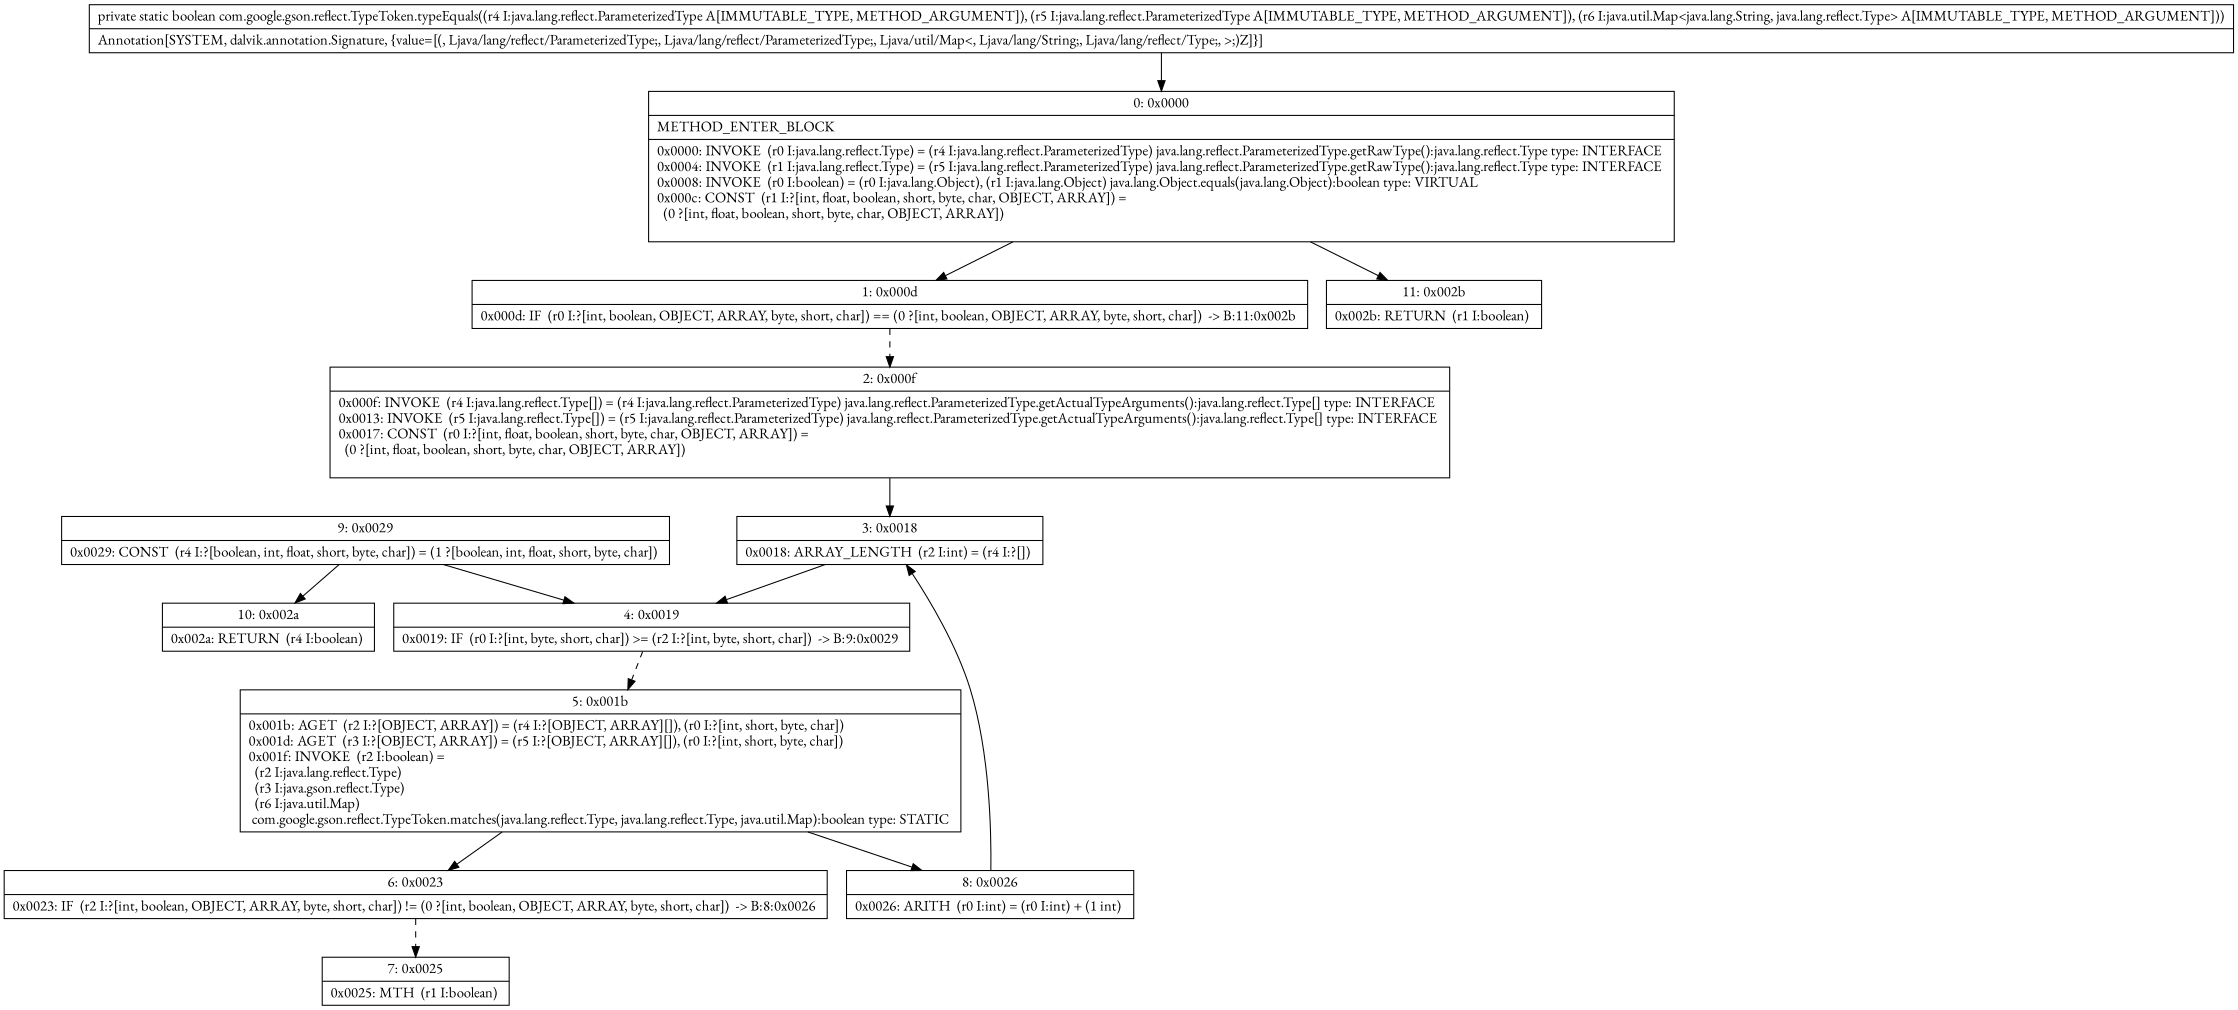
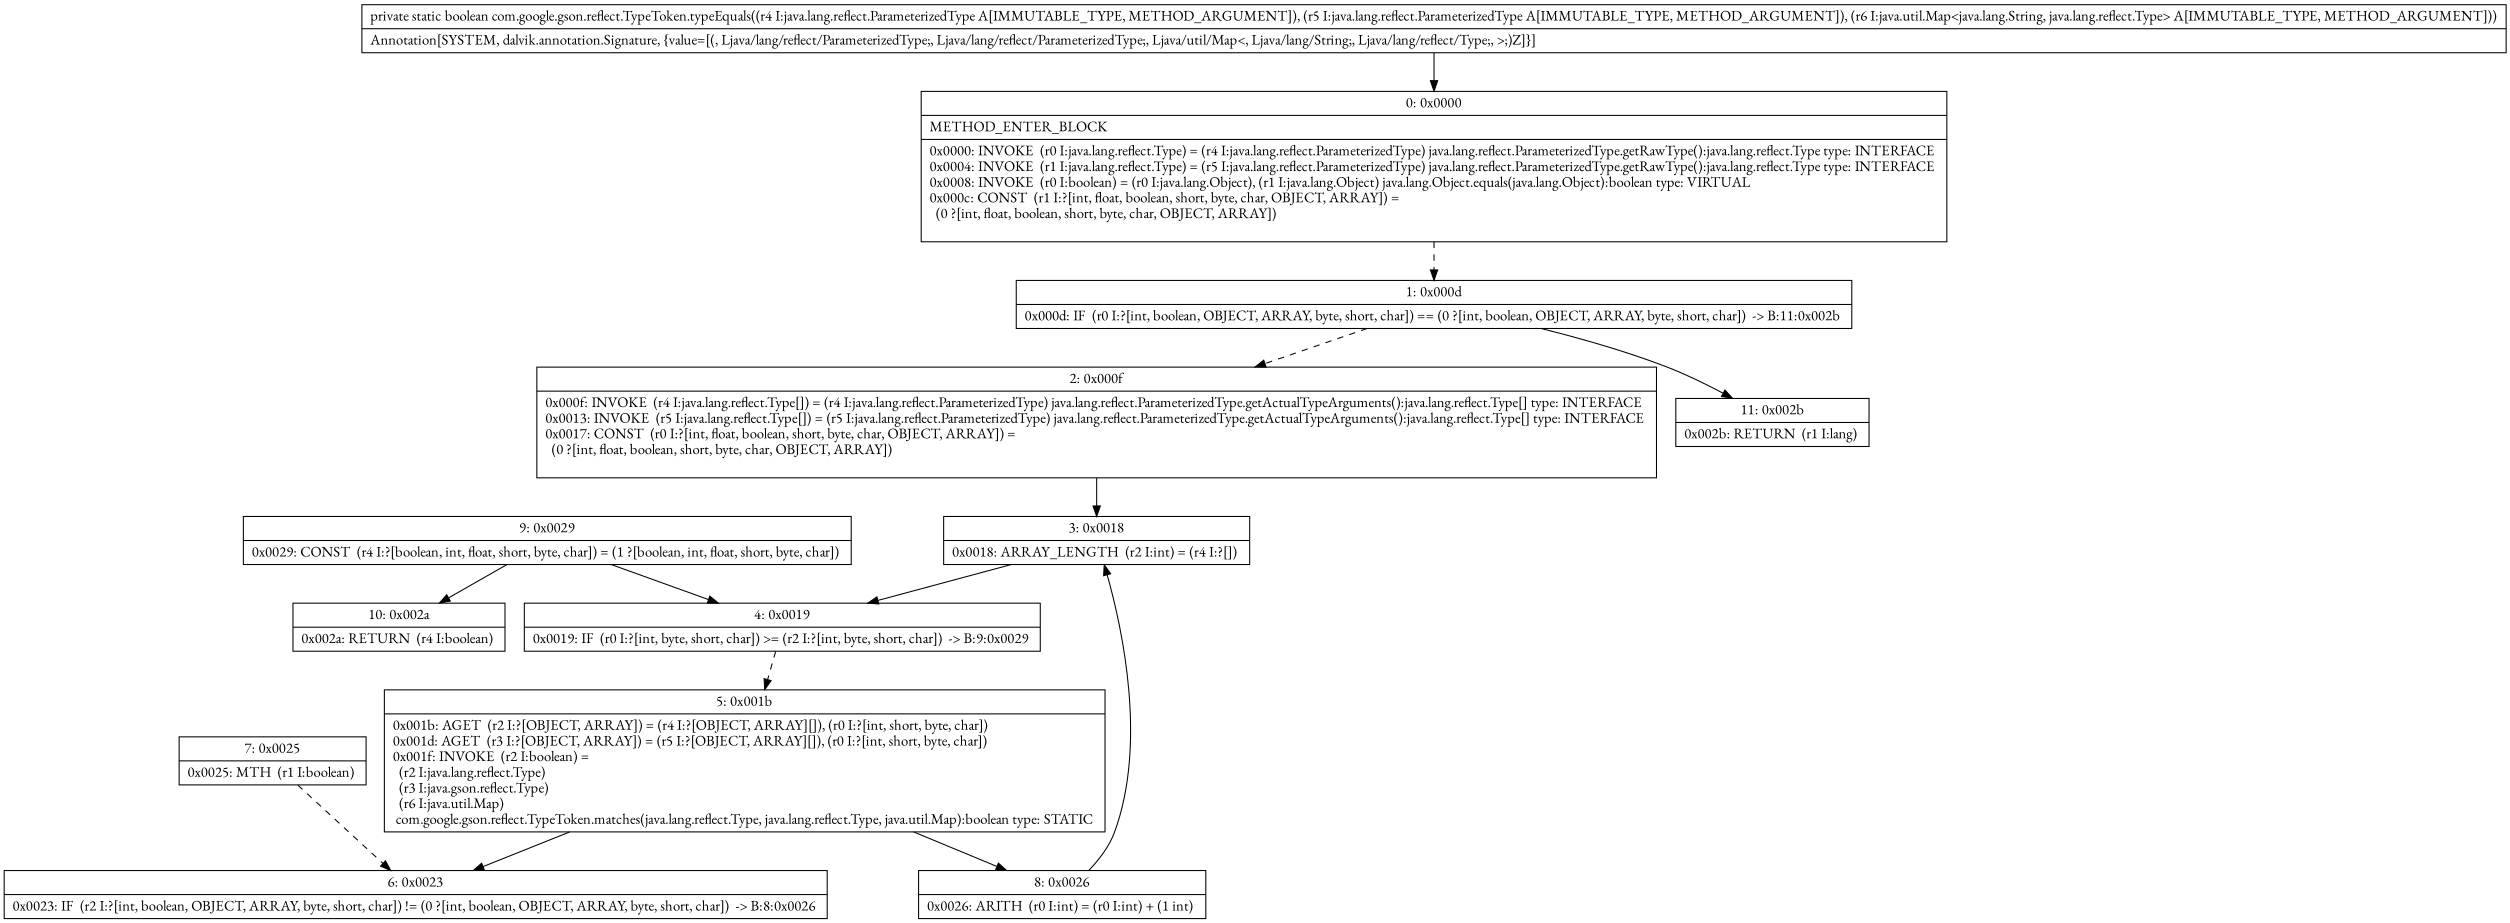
edge "0: 0x0000" -> "1: 0x000d": style solid -> dashed
edge "0: 0x0000" -> "11: 0x002b": now "1: 0x000d" -> "11: 0x002b"
node "11: 0x002b": text "0x002b: RETURN  (r1 I:boolean)" -> "0x002b: RETURN  (r1 I:lang)"
edge "6: 0x0023" -> "7: 0x0025": reversed
